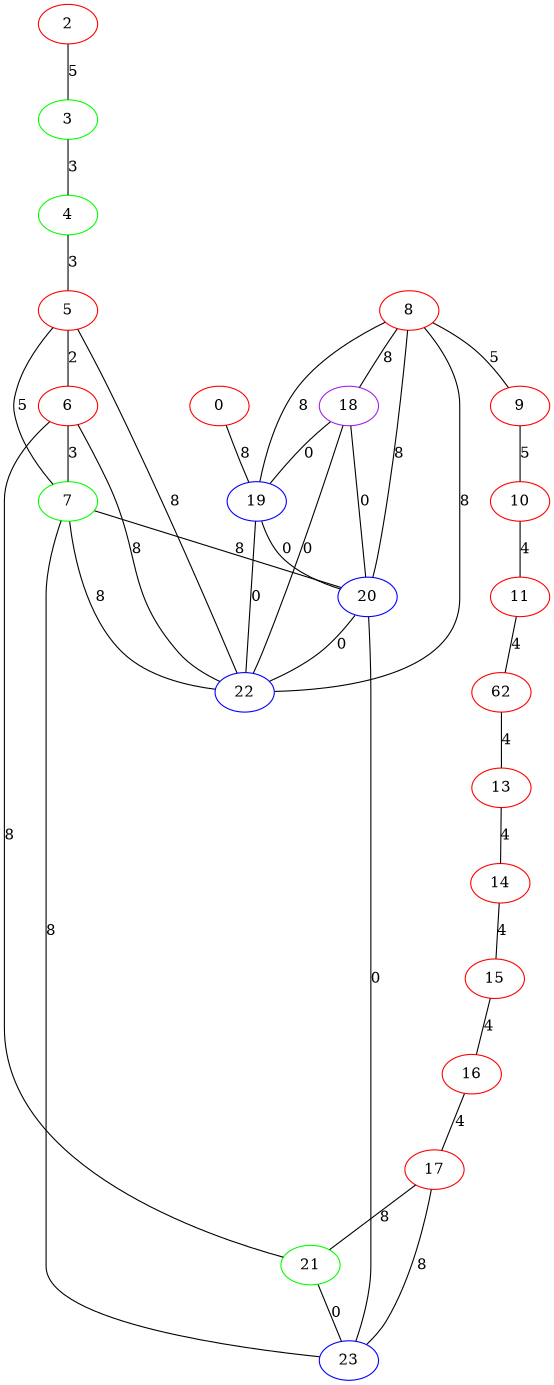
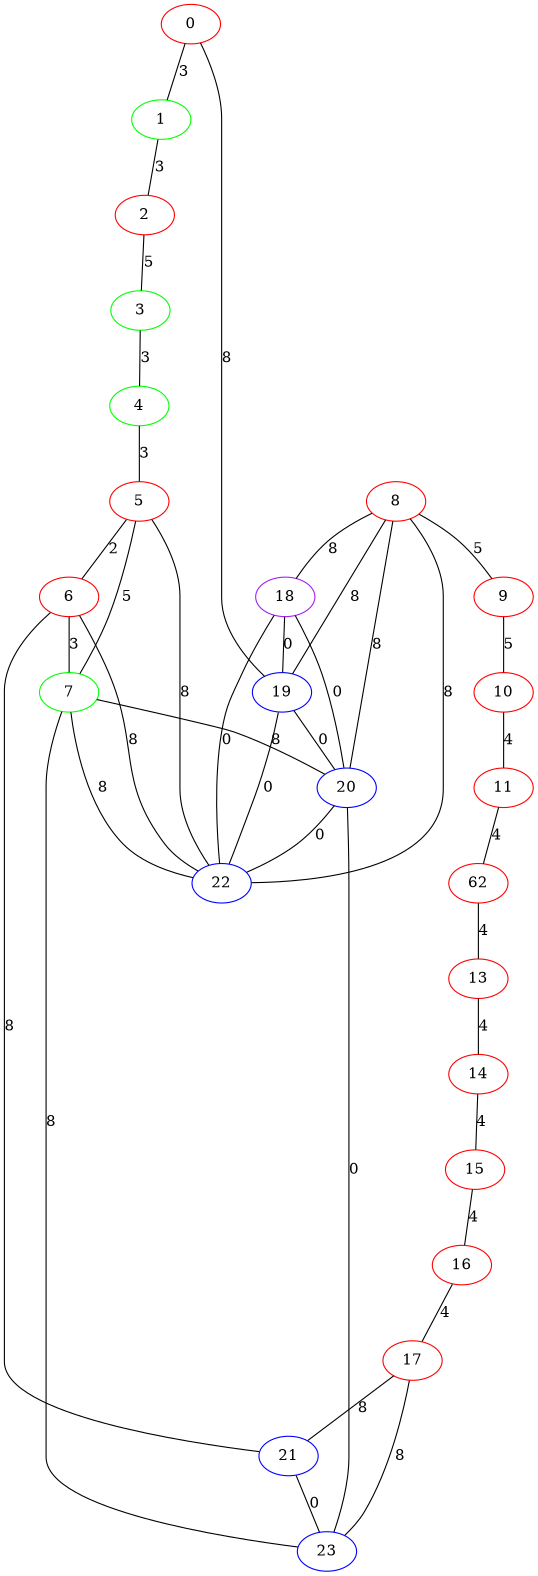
node "1": added
node "21": color green -> blue
